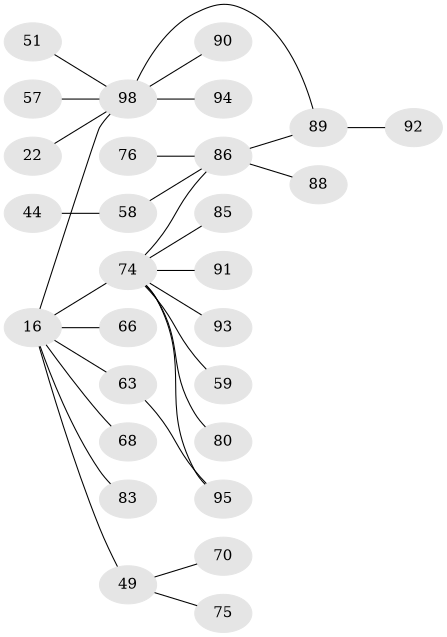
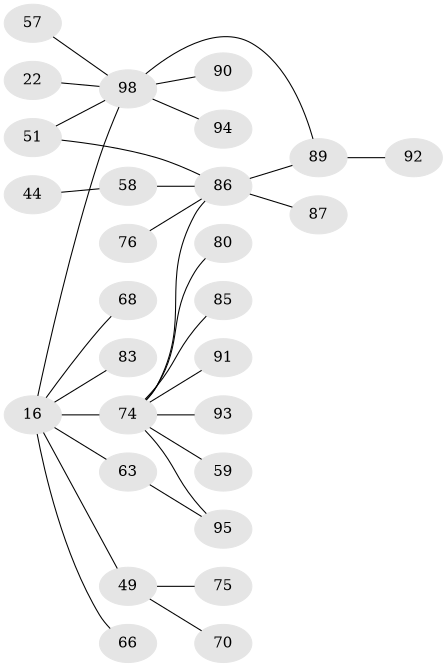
edge "51" -- "86": added
node "88": label "88" -> "87"
